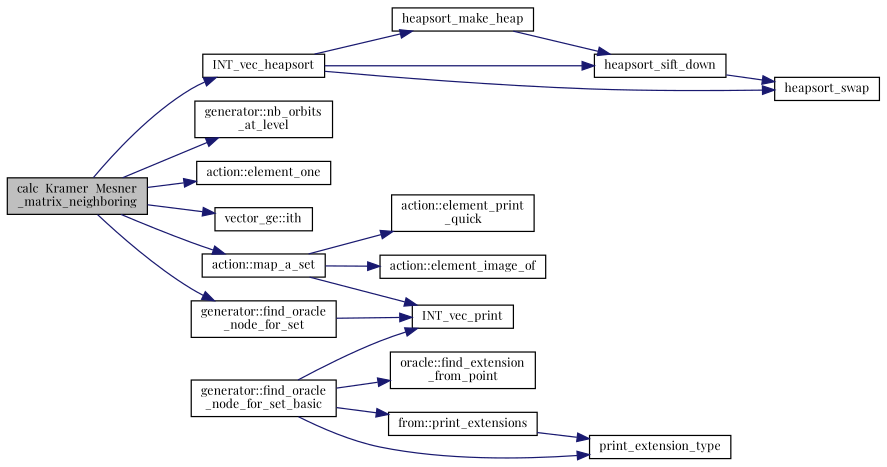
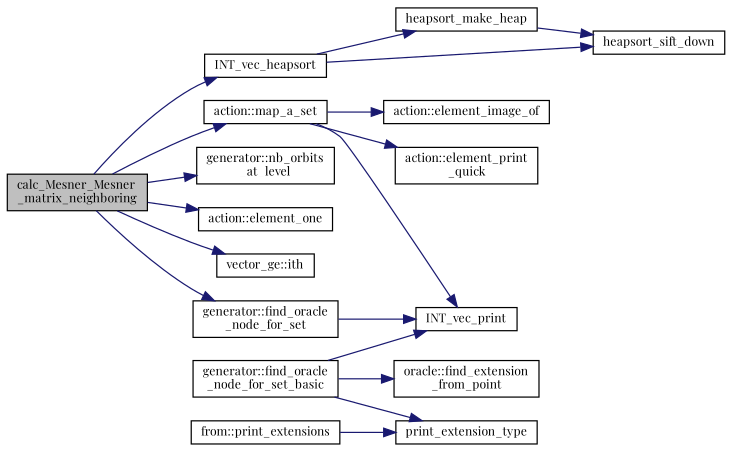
node "heapsort_swap": removed
node "calc_Kramer_Mesner _matrix_neighboring": label "calc_Kramer_Mesner _matrix_neighboring" -> "calc_Mesner_Mesner _matrix_neighboring"
edge "generator::find_oracle _node_for_set_basic" -> "from::print_extensions": removed
